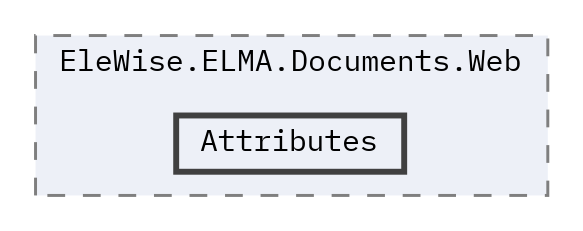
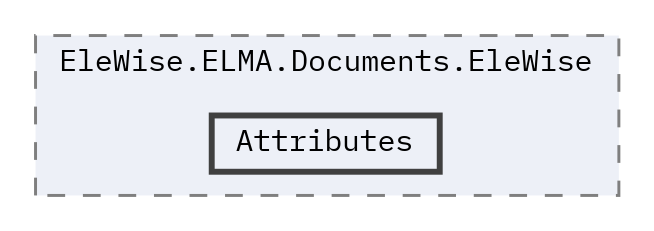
cluster "EleWise.ELMA.Documents.Web": label "EleWise.ELMA.Documents.Web" -> "EleWise.ELMA.Documents.EleWise"
